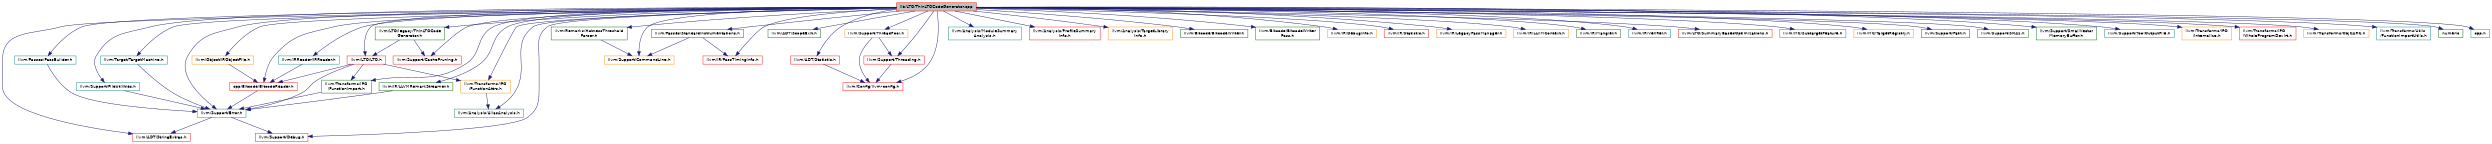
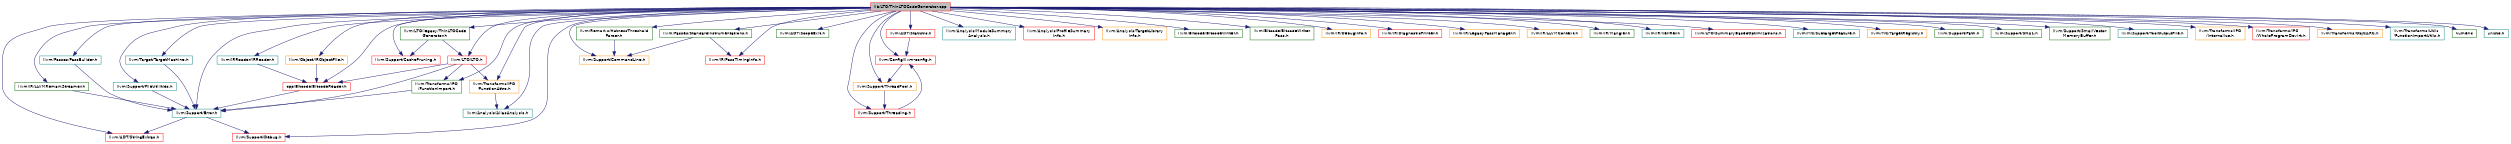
node "llvm/IR/Statistic.h": label "llvm/IR/Statistic.h" -> "llvm/IR/DiagnosticPrinter.h"
node "cpp.h": label "cpp.h" -> "unistd.h"
edge "llvm/Support/ThreadPool.h" -> "llvm/Config/llvm-config.h": reversed
